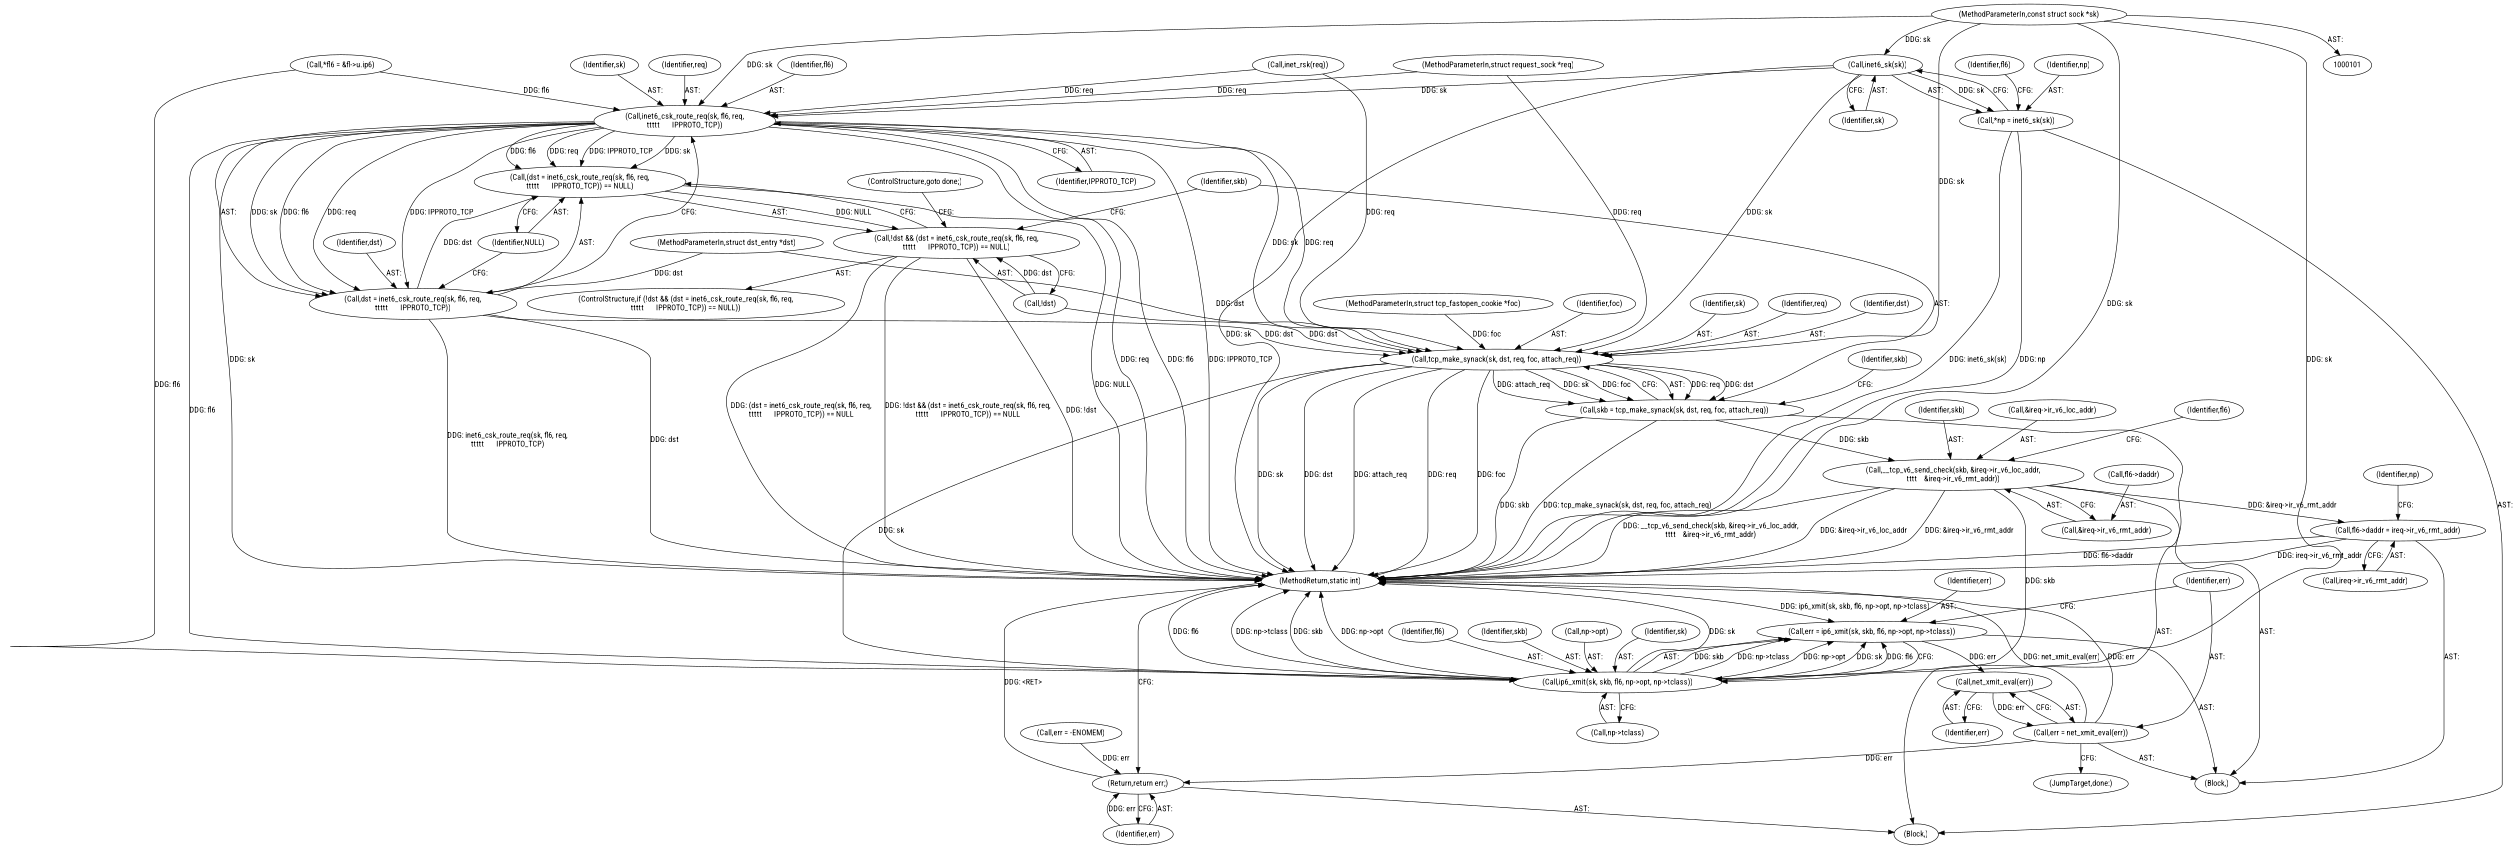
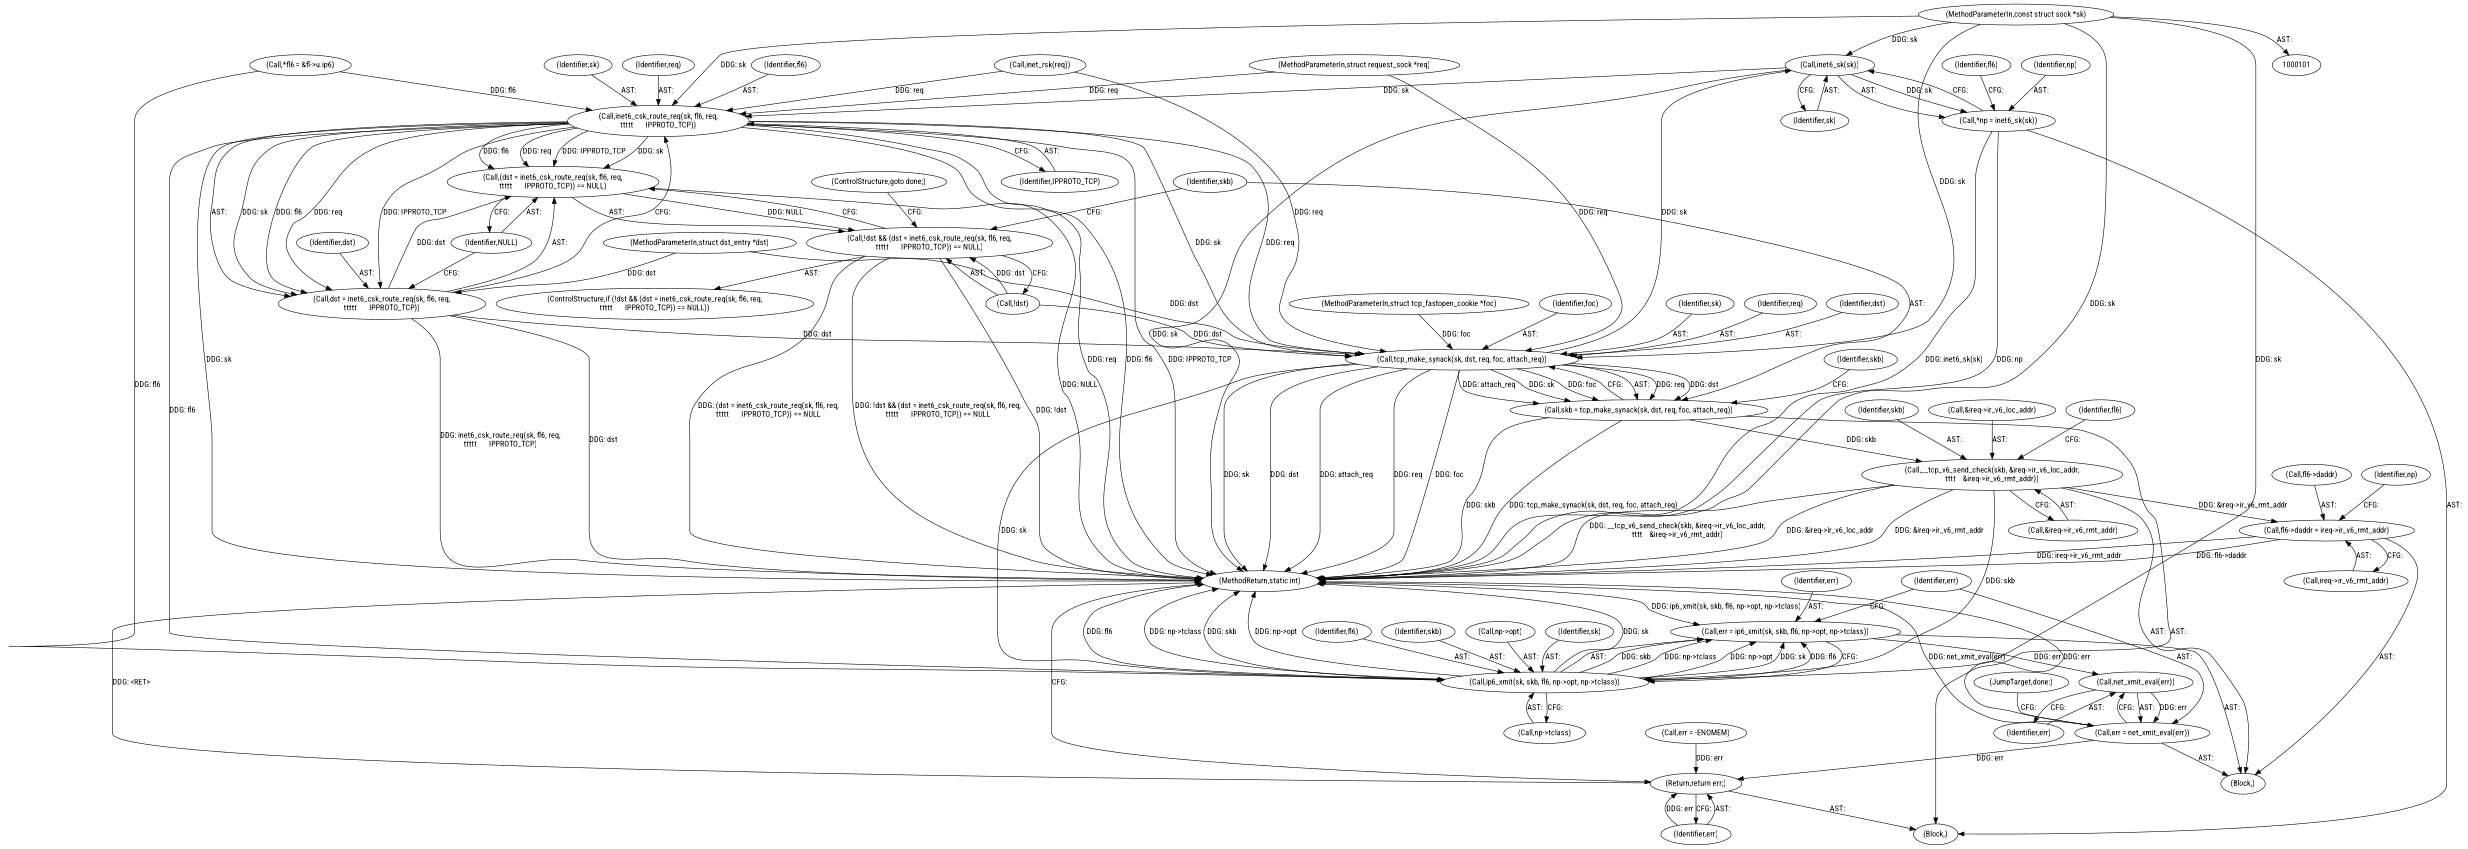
edge "(Call,inet6_sk(sk))" -> "(Call,tcp_make_synack(sk, dst, req, foc, attach_req))": reversed
edge "(Call,fl6->daddr)" -> "(Call,&ireq->ir_v6_rmt_addr)": now "(Call,fl6->daddr)" -> "(Call,fl6->daddr = ireq->ir_v6_rmt_addr)"
edge "(Call,err = net_xmit_eval(err))" -> "(JumpTarget,done:)": reversed
